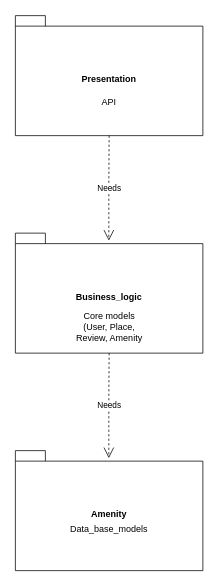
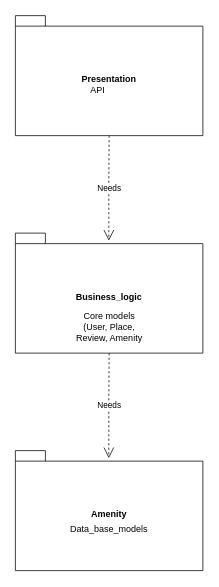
node "API": moved (109, 102) -> (98, 90)
